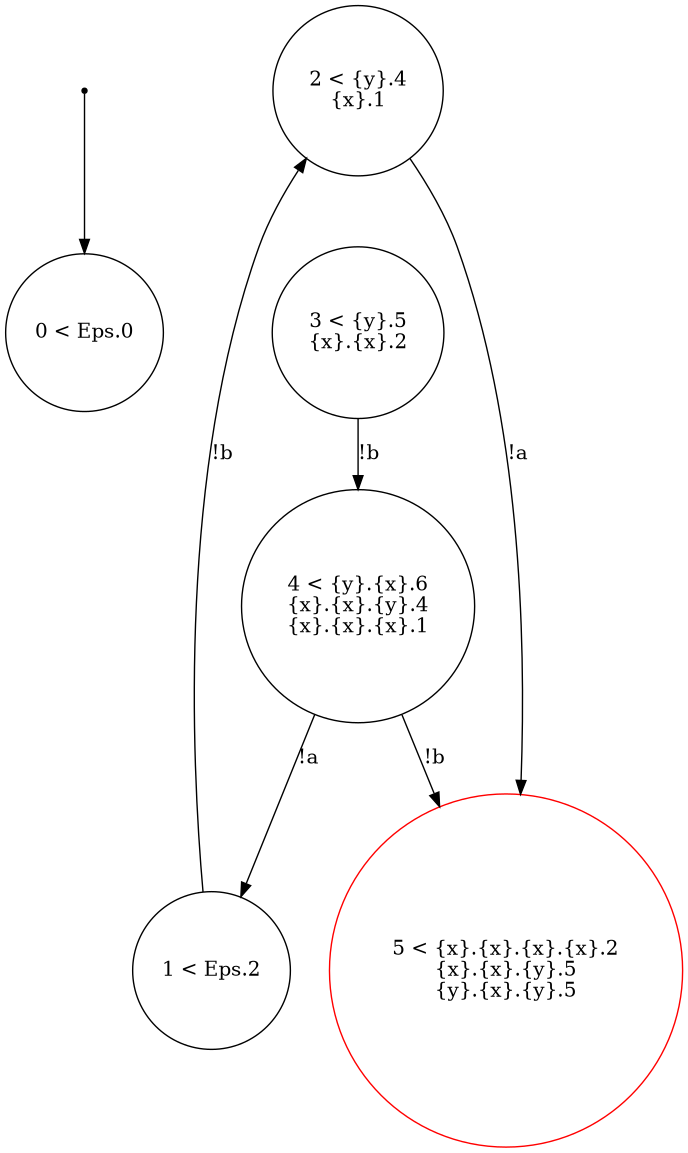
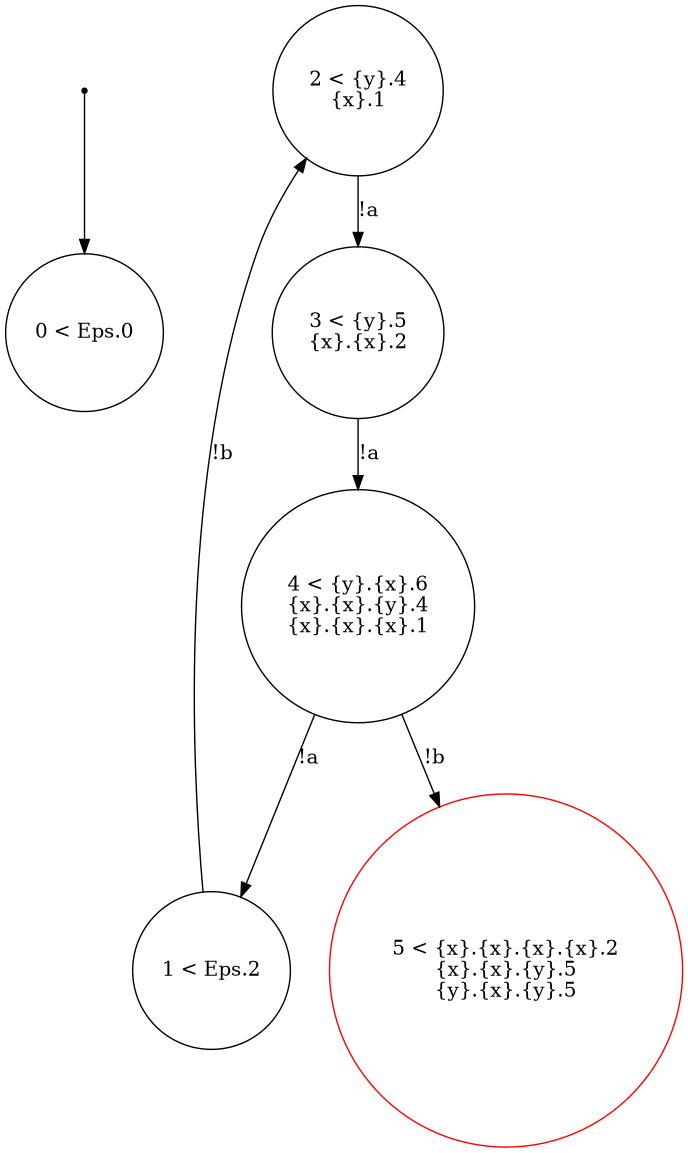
edge "3 < {y}.5 {x}.{x}.2" -> "4 < {y}.{x}.6 {x}.{x}.{y}.4 {x}.{x}.{x}.1": label "!b" -> "!a"
edge "2 < {y}.4 {x}.1" -> "5 < {x}.{x}.{x}.{x}.2 {x}.{x}.{y}.5 {y}.{x}.{y}.5": now "2 < {y}.4 {x}.1" -> "3 < {y}.5 {x}.{x}.2"
